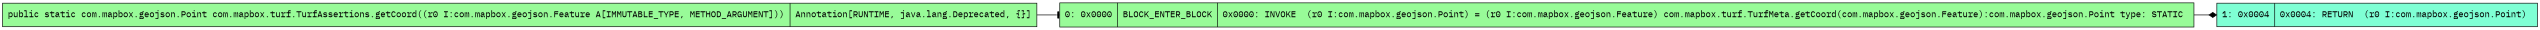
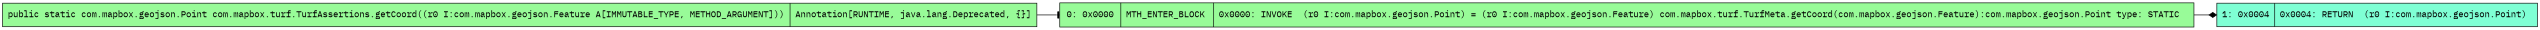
node "0: 0x0000": text "BLOCK_ENTER_BLOCK" -> "MTH_ENTER_BLOCK"
